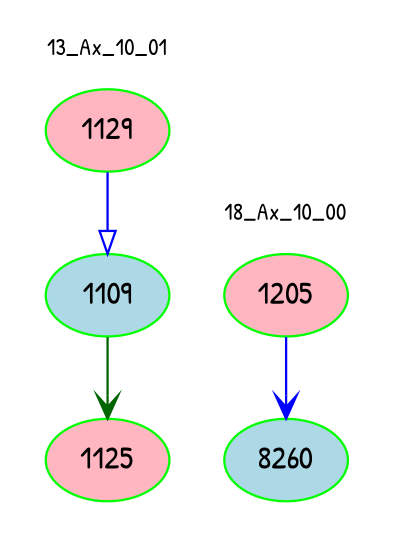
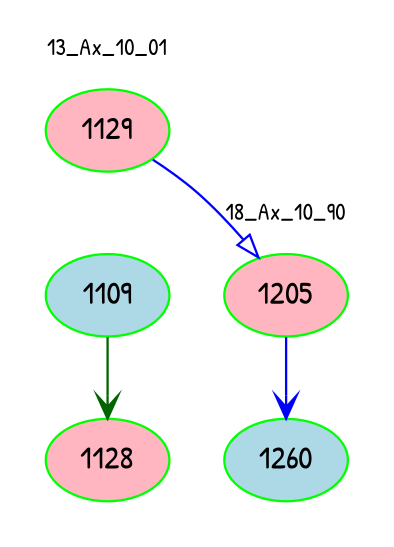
edge "1129" -> "1109": now "1129" -> "1205"
cluster "18_Ax_10_00": label "18_Ax_10_00" -> "18_Ax_10_90"
node "1125": label "1125" -> "1128"
node "8260": label "8260" -> "1260"
